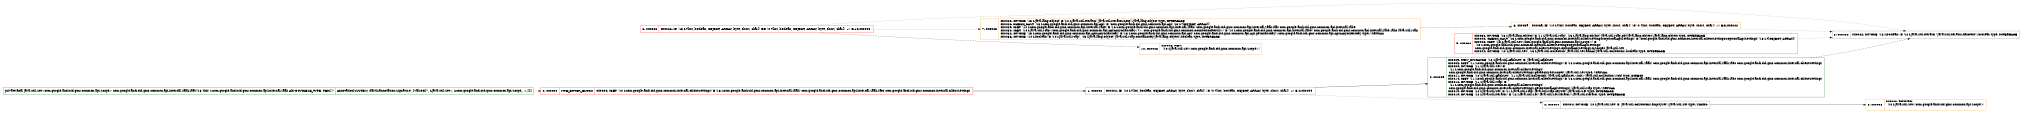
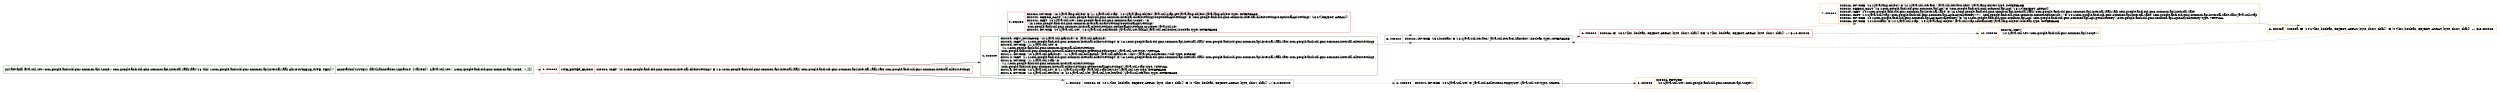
edge "6: 0x0026" -> "5: 0x0022": reversed
edge "1: 0x0002" -> "4: 0x0009": now "0: 0x0000" -> "4: 0x0009"
